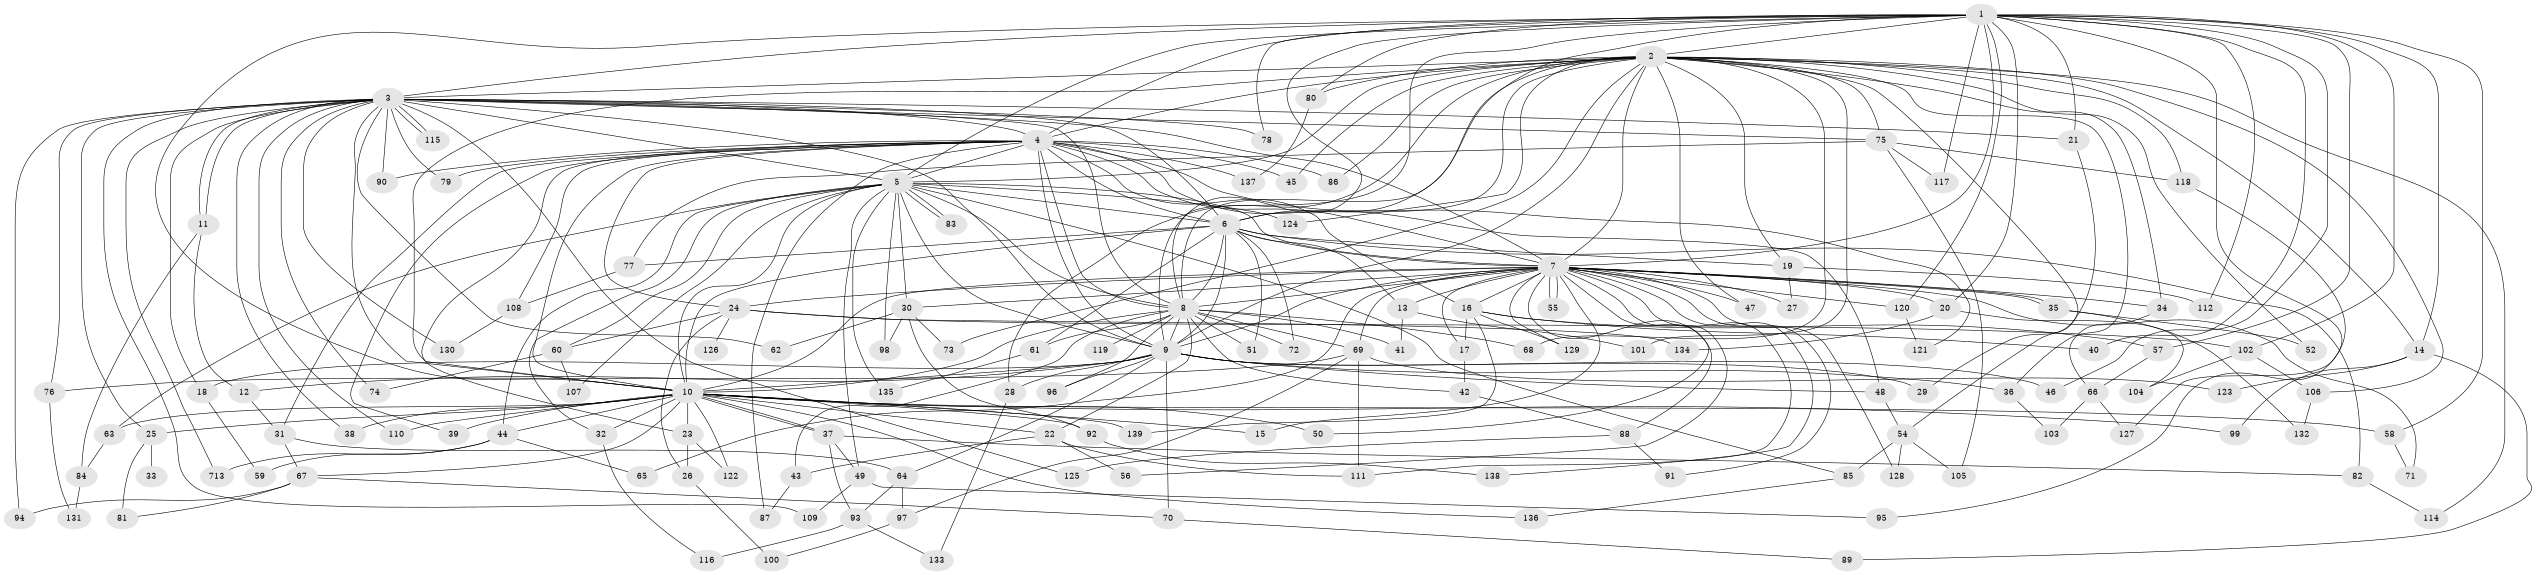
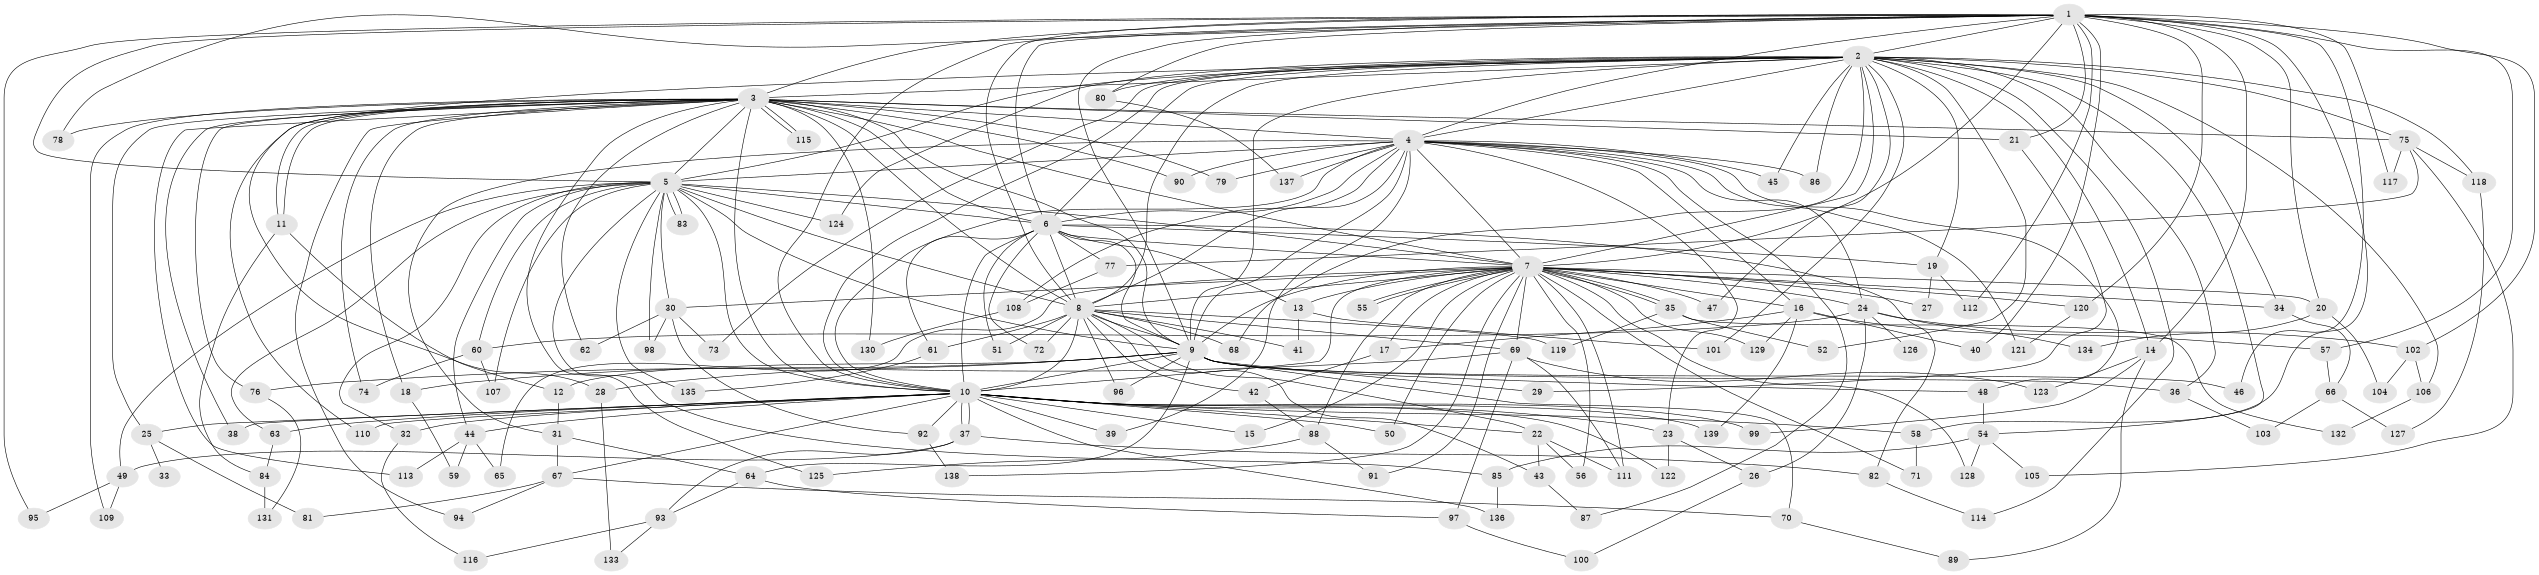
edge "35" -- "119": added
node "713": label "713" -> "113"
